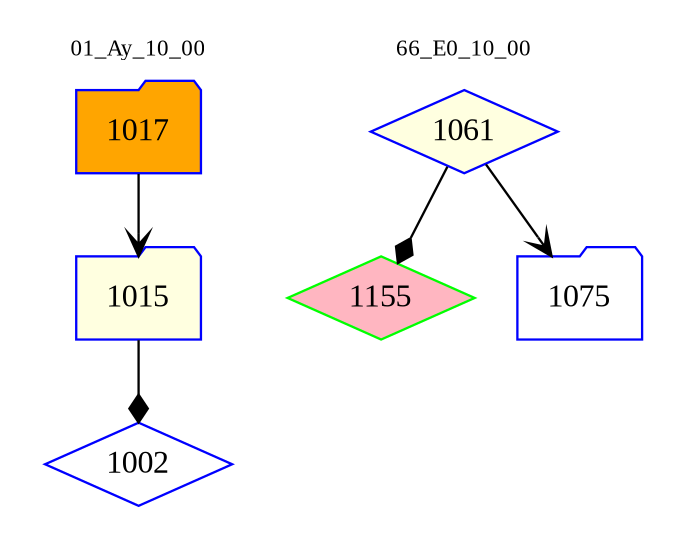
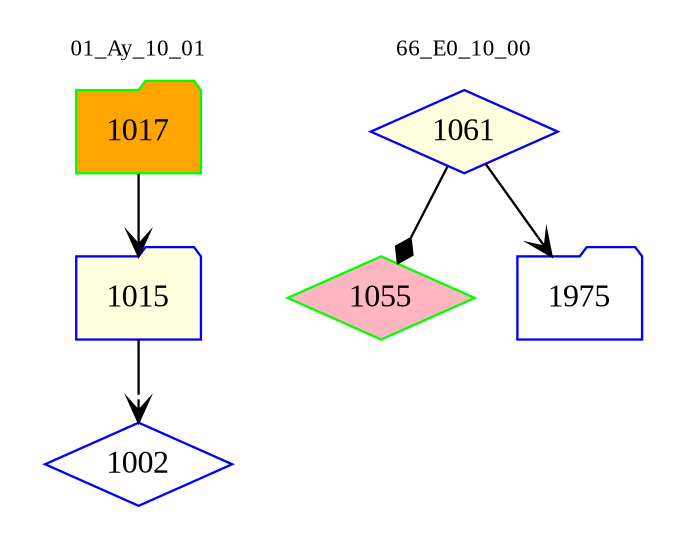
cluster "01_Ay_10_00": label "01_Ay_10_00" -> "01_Ay_10_01"
node "1017": color blue -> green
node "1155": label "1155" -> "1055"
node "1075": label "1075" -> "1975"
edge "1015" -> "1002": arrowhead diamond -> vee
